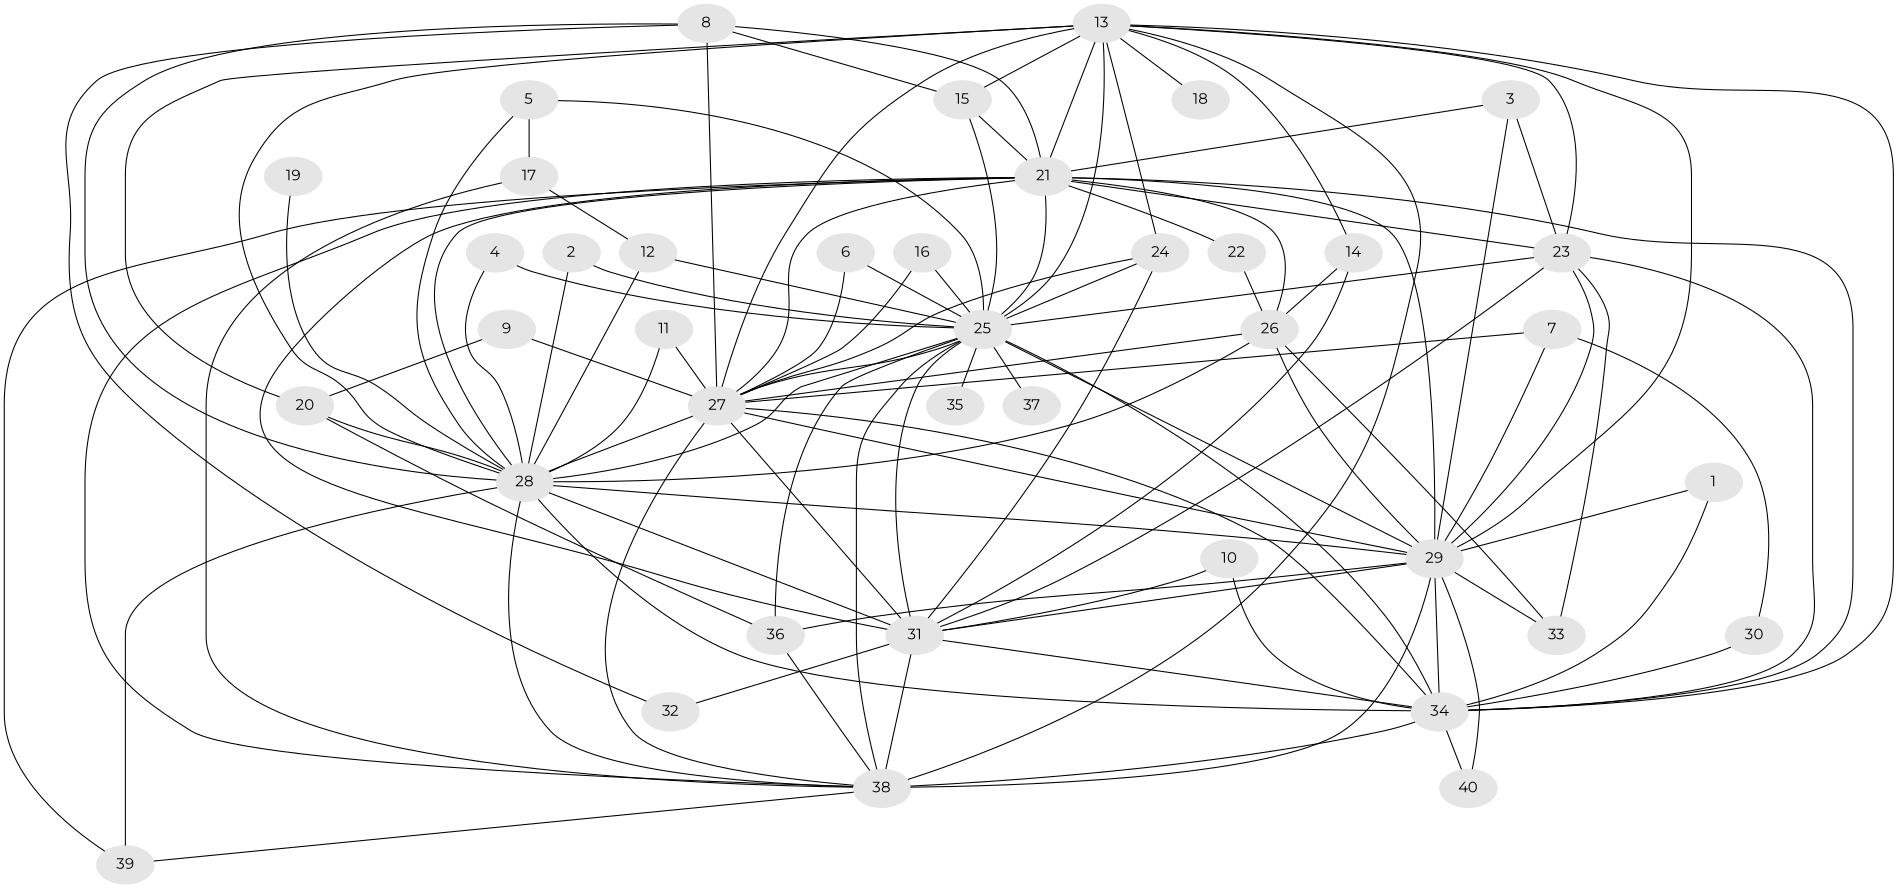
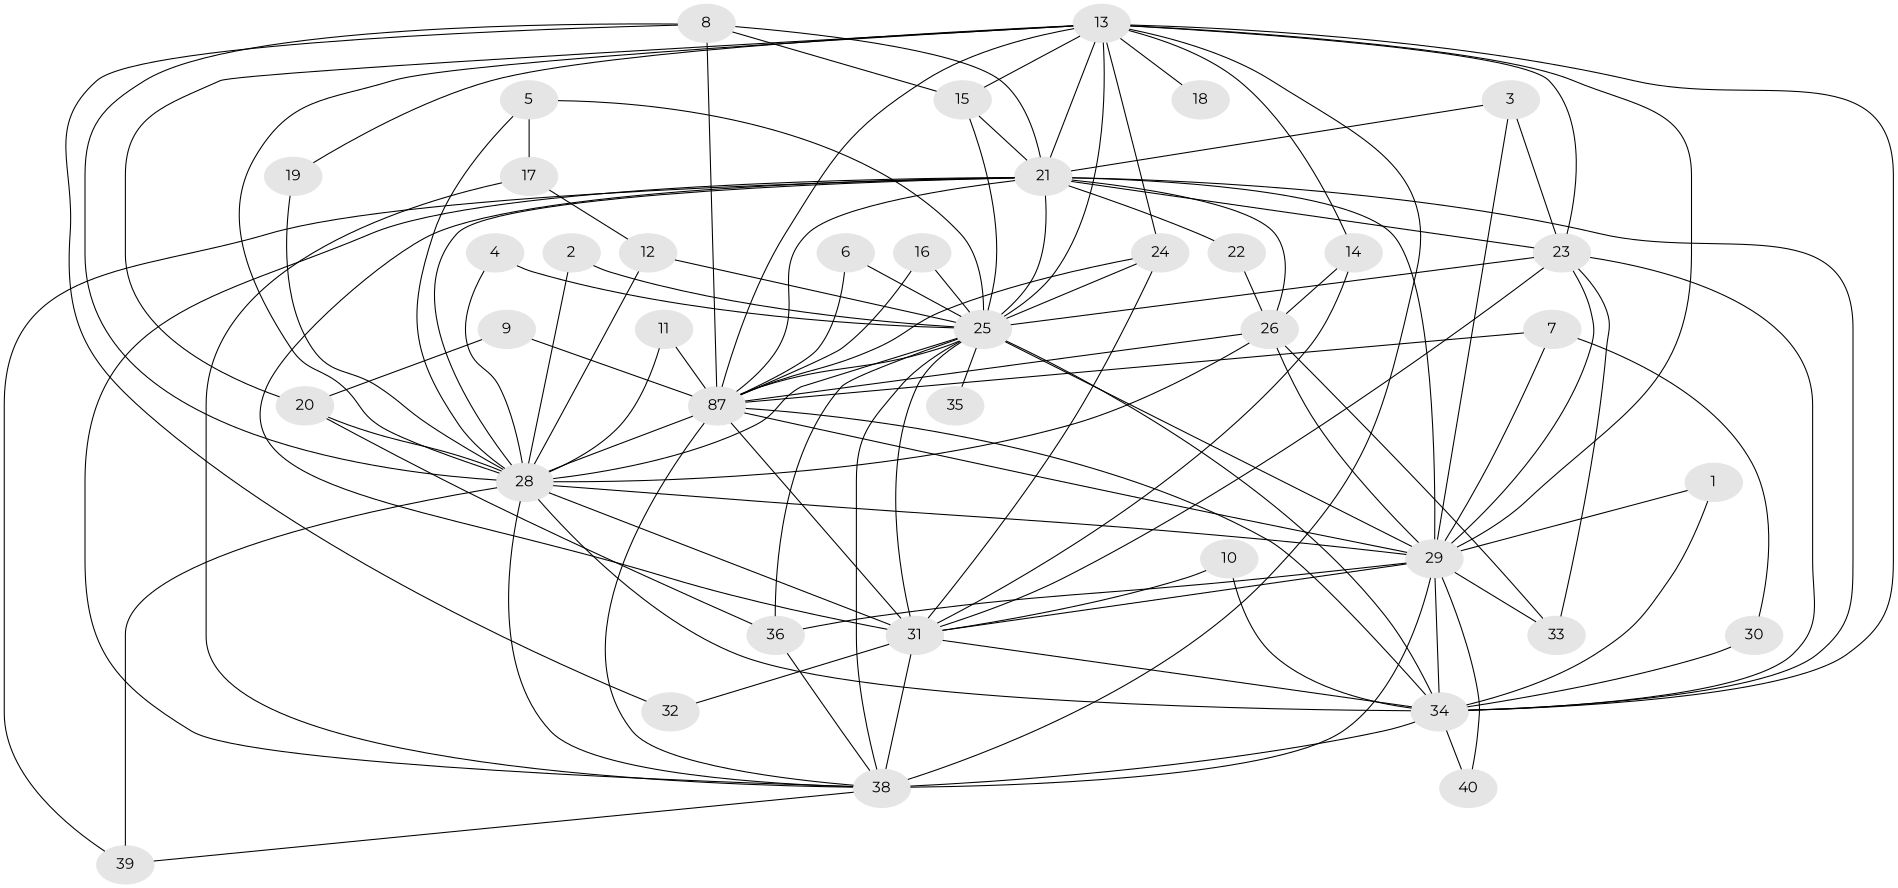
edge "13" -- "19": added
node "27": label "27" -> "87"
node "37": removed
